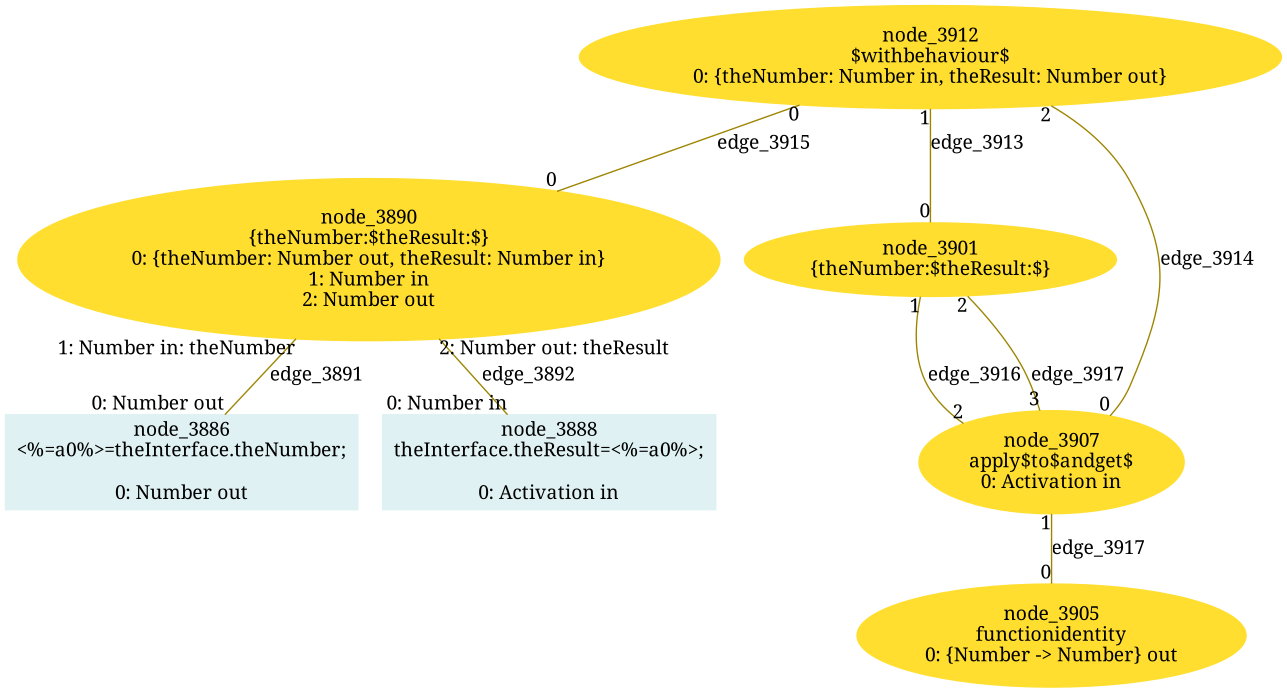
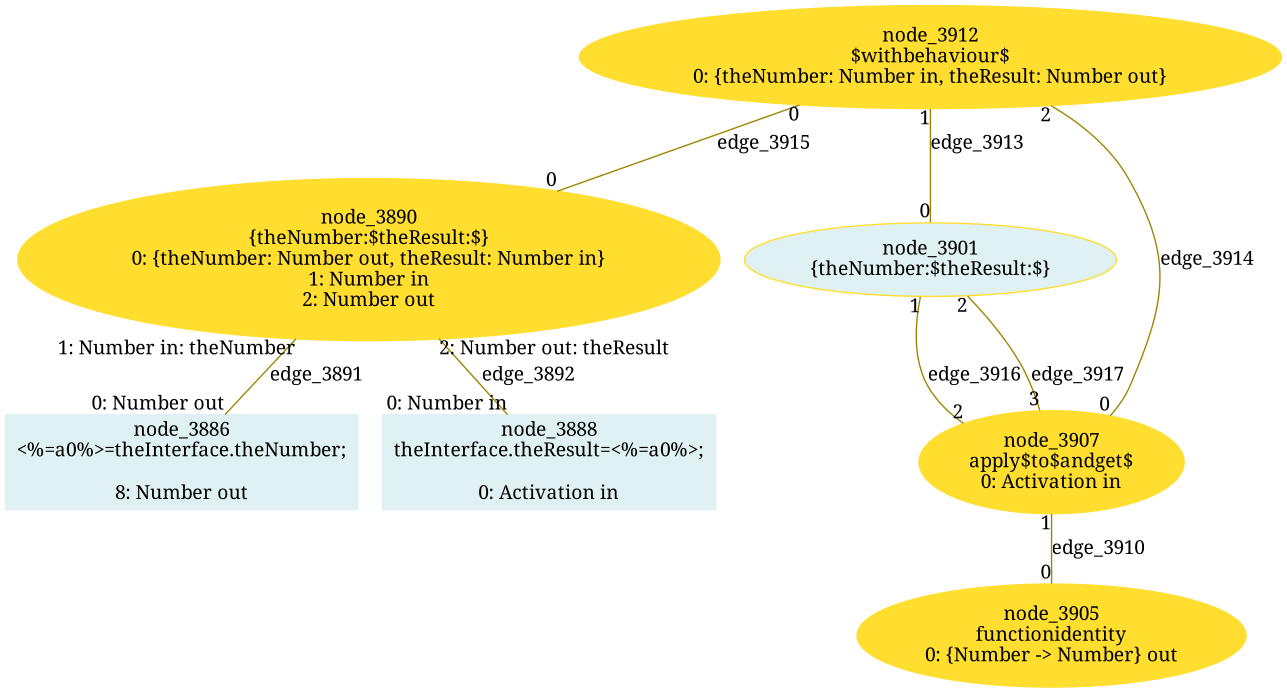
node "node_3901 {theNumber:$theResult:$}": fillcolor #ffde2f -> #dff1f2
node "node_3886 <%=a0%>=theInterface.theNumber; 0: Number out": label "node_3886 <%=a0%>=theInterface.theNumber; 0: Number out" -> "node_3886 <%=a0%>=theInterface.theNumber; 8: Number out"
edge "node_3907 apply$to$andget$ 0: Activation in" -- "node_3905 functionidentity 0: {Number -> Number} out": label "edge_3917" -> "edge_3910"
